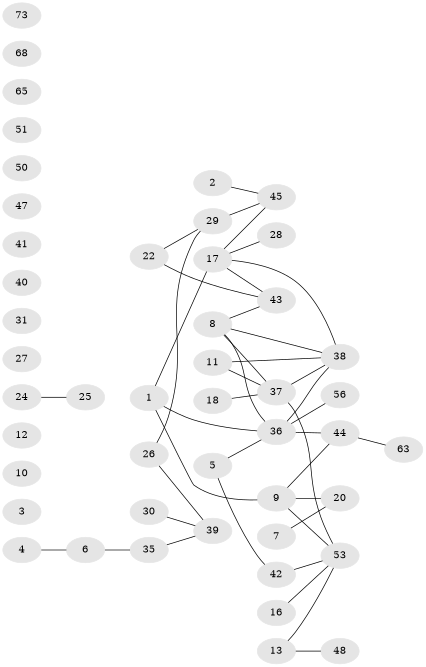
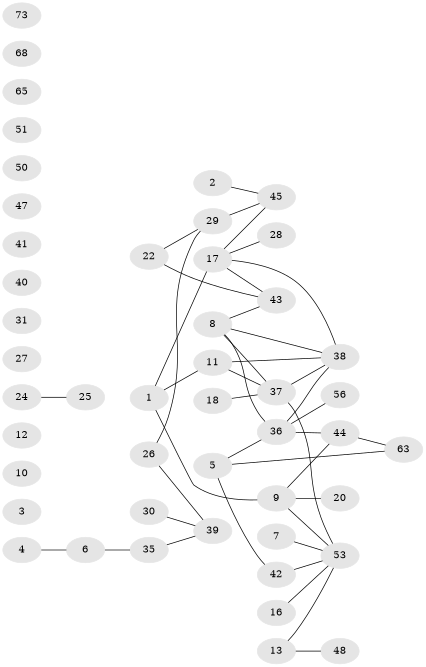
edge "1" -- "36": now "1" -- "11"
edge "63" -- "5": added
edge "20" -- "7": now "53" -- "7"
